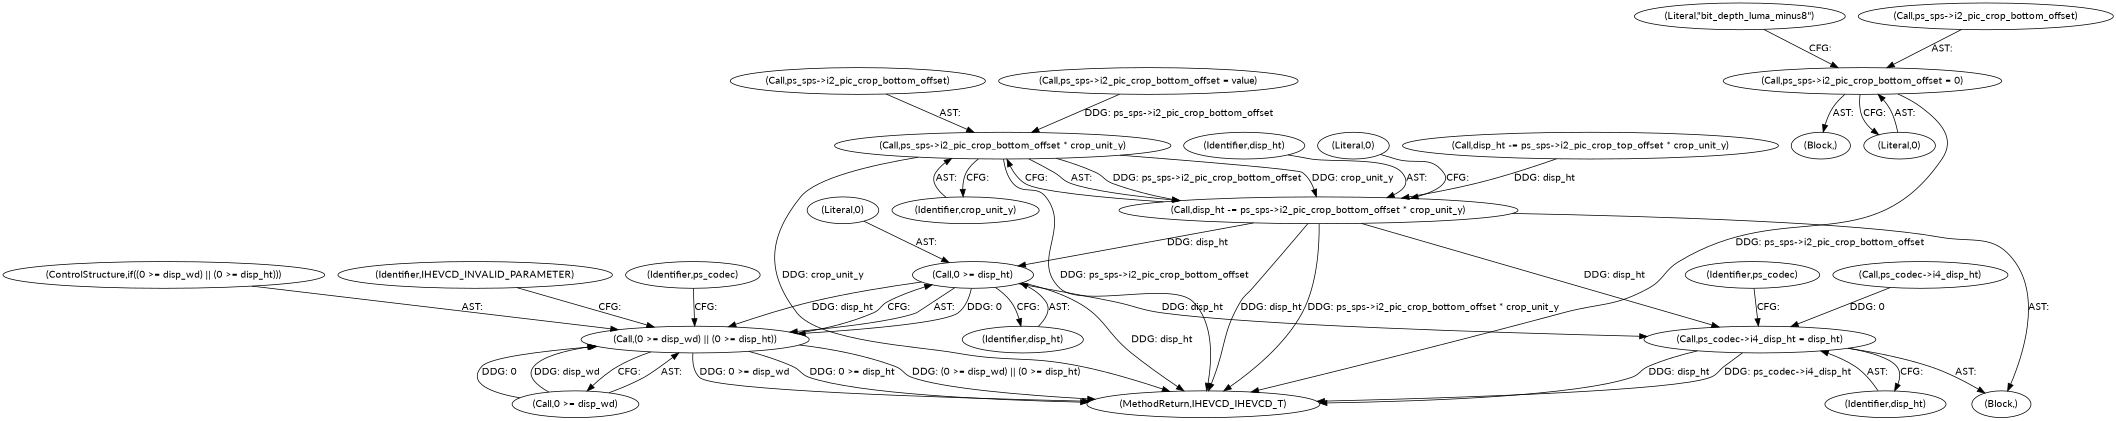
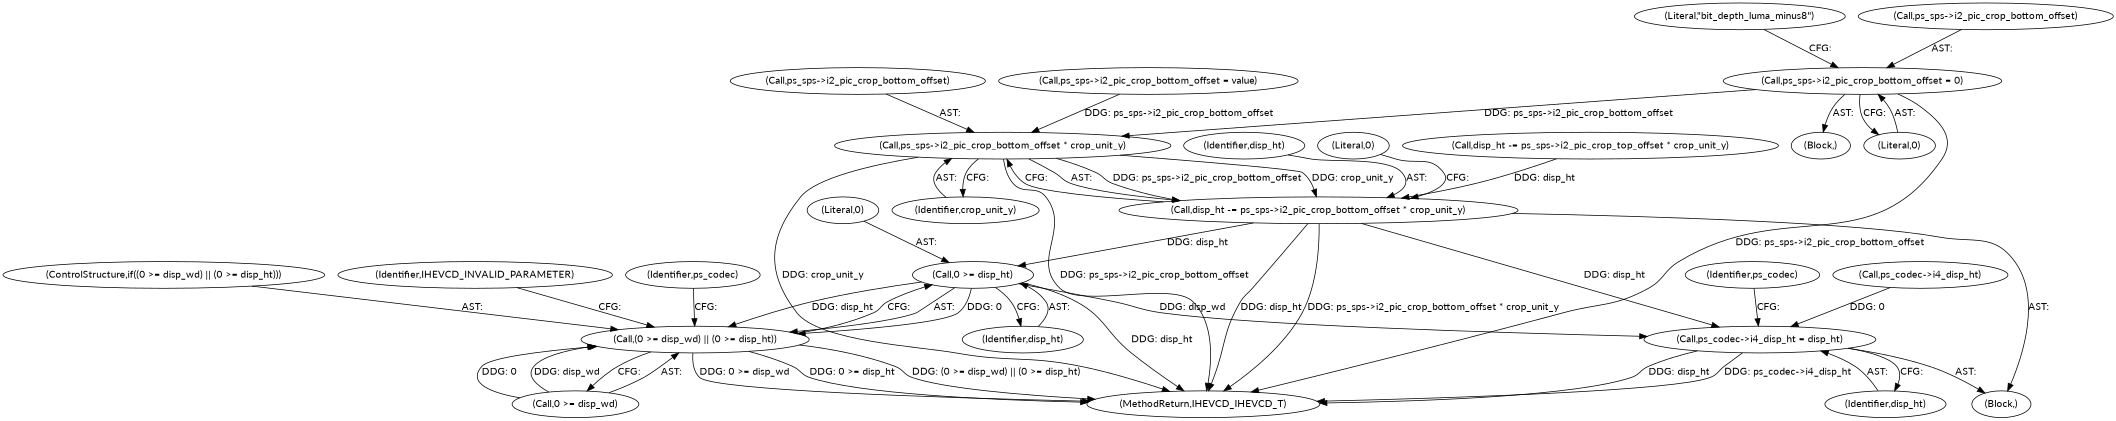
edge "(Call,ps_sps->i2_pic_crop_bottom_offset = 0)" -> "(Call,ps_sps->i2_pic_crop_bottom_offset * crop_unit_y)": added, label "DDG: ps_sps->i2_pic_crop_bottom_offset"
edge "(Call,0 >= disp_ht)" -> "(Call,ps_codec->i4_disp_ht = disp_ht)": label "DDG: disp_ht" -> "DDG: disp_wd"
